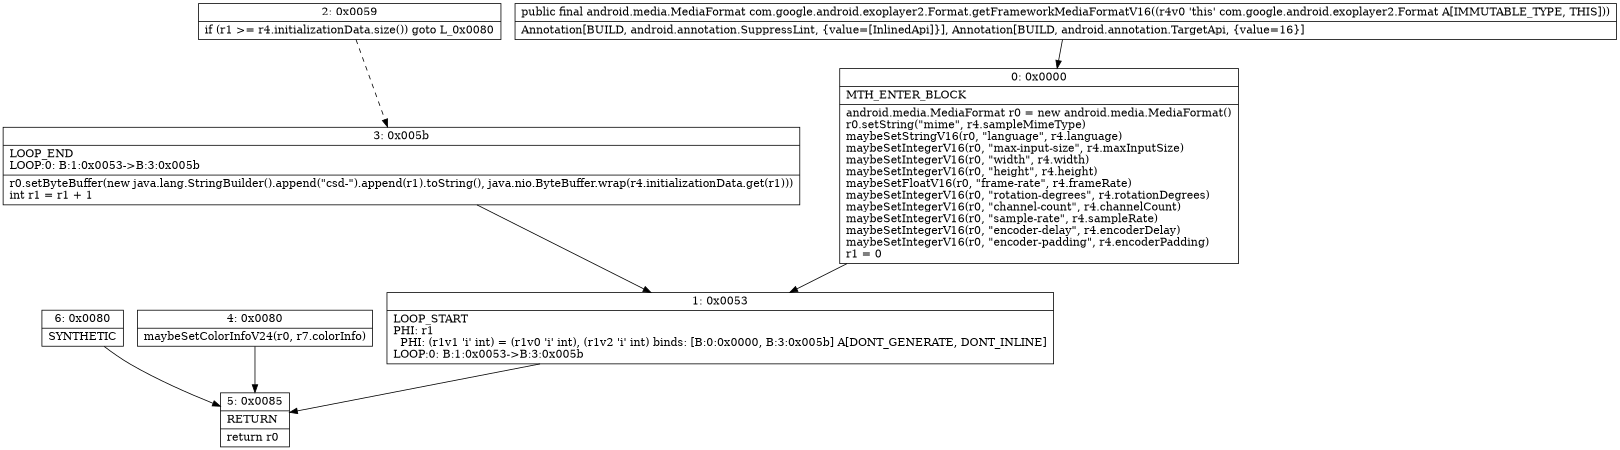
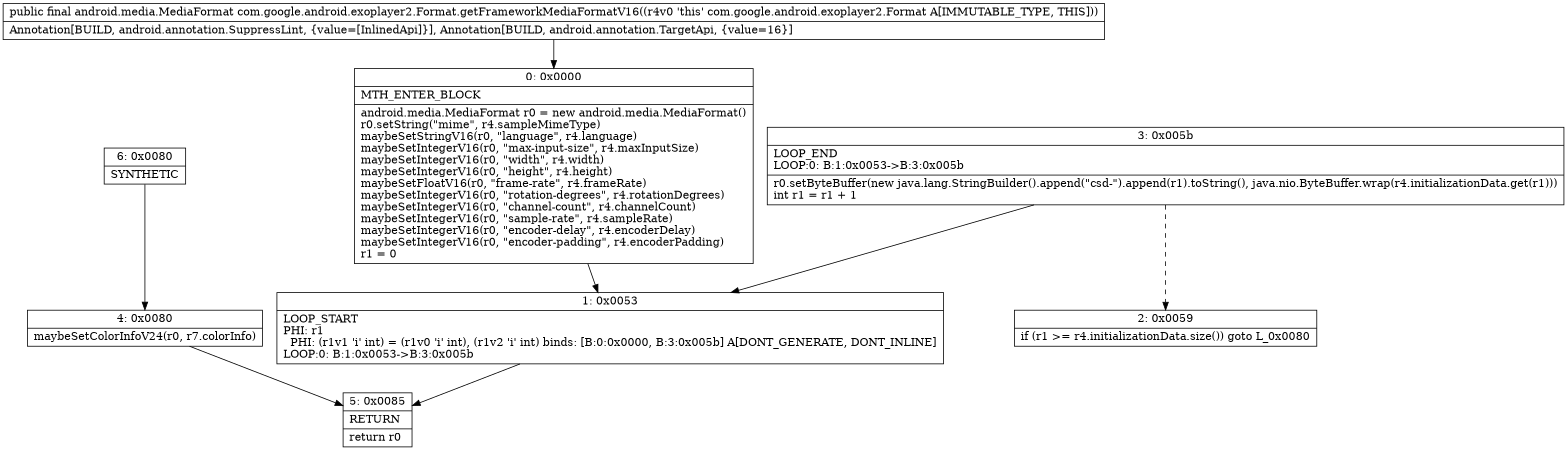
edge "2: 0x0059" -> "3: 0x005b": reversed
edge "6: 0x0080" -> "5: 0x0085": now "6: 0x0080" -> "4: 0x0080"
